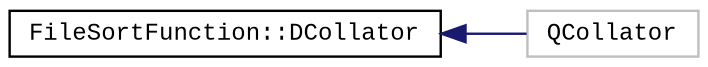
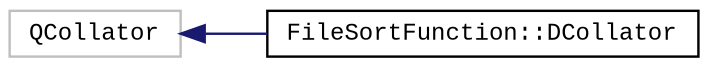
edge "QCollator" -> "FileSortFunction::DCollator": reversed
